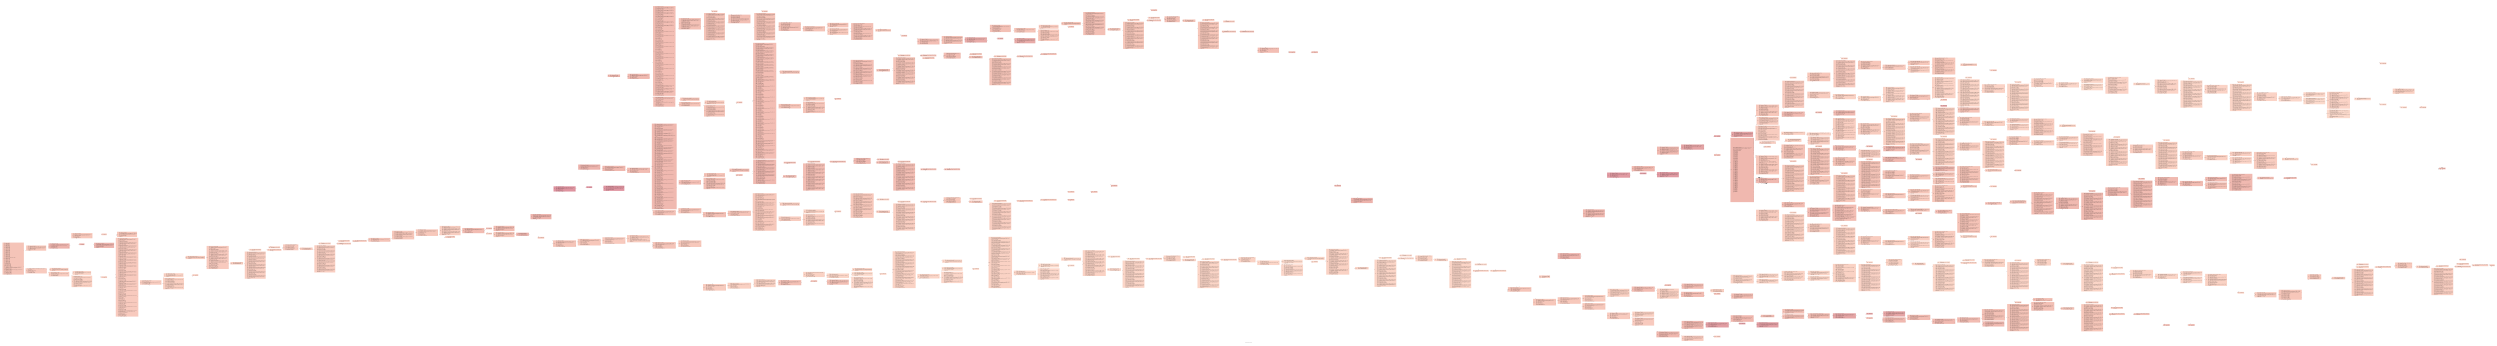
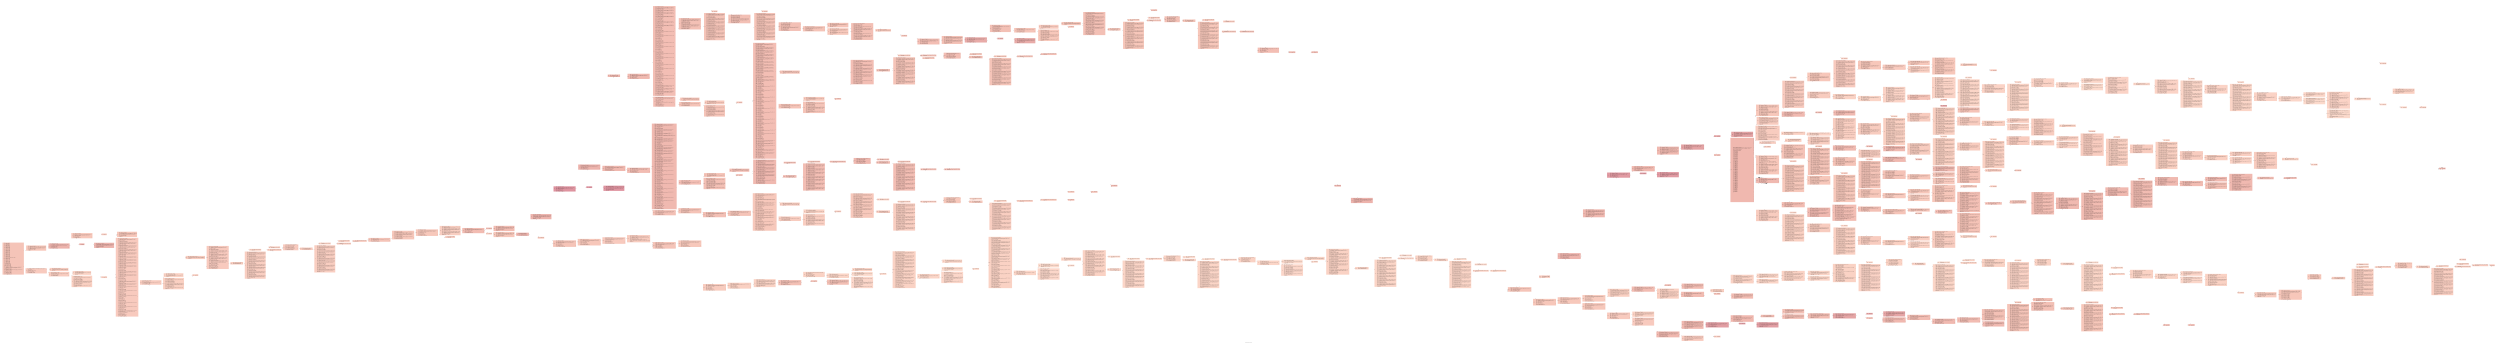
node "3896:": added
